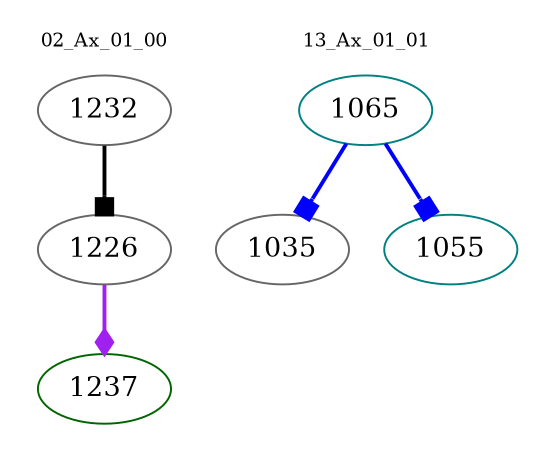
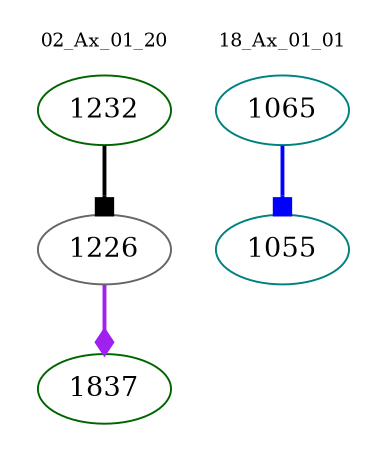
cluster "02_Ax_01_00": label "02_Ax_01_00" -> "02_Ax_01_20"
cluster "13_Ax_01_01": label "13_Ax_01_01" -> "18_Ax_01_01"
node "1232": color gray40 -> darkgreen
node "1035": removed
node "1237": label "1237" -> "1837"
